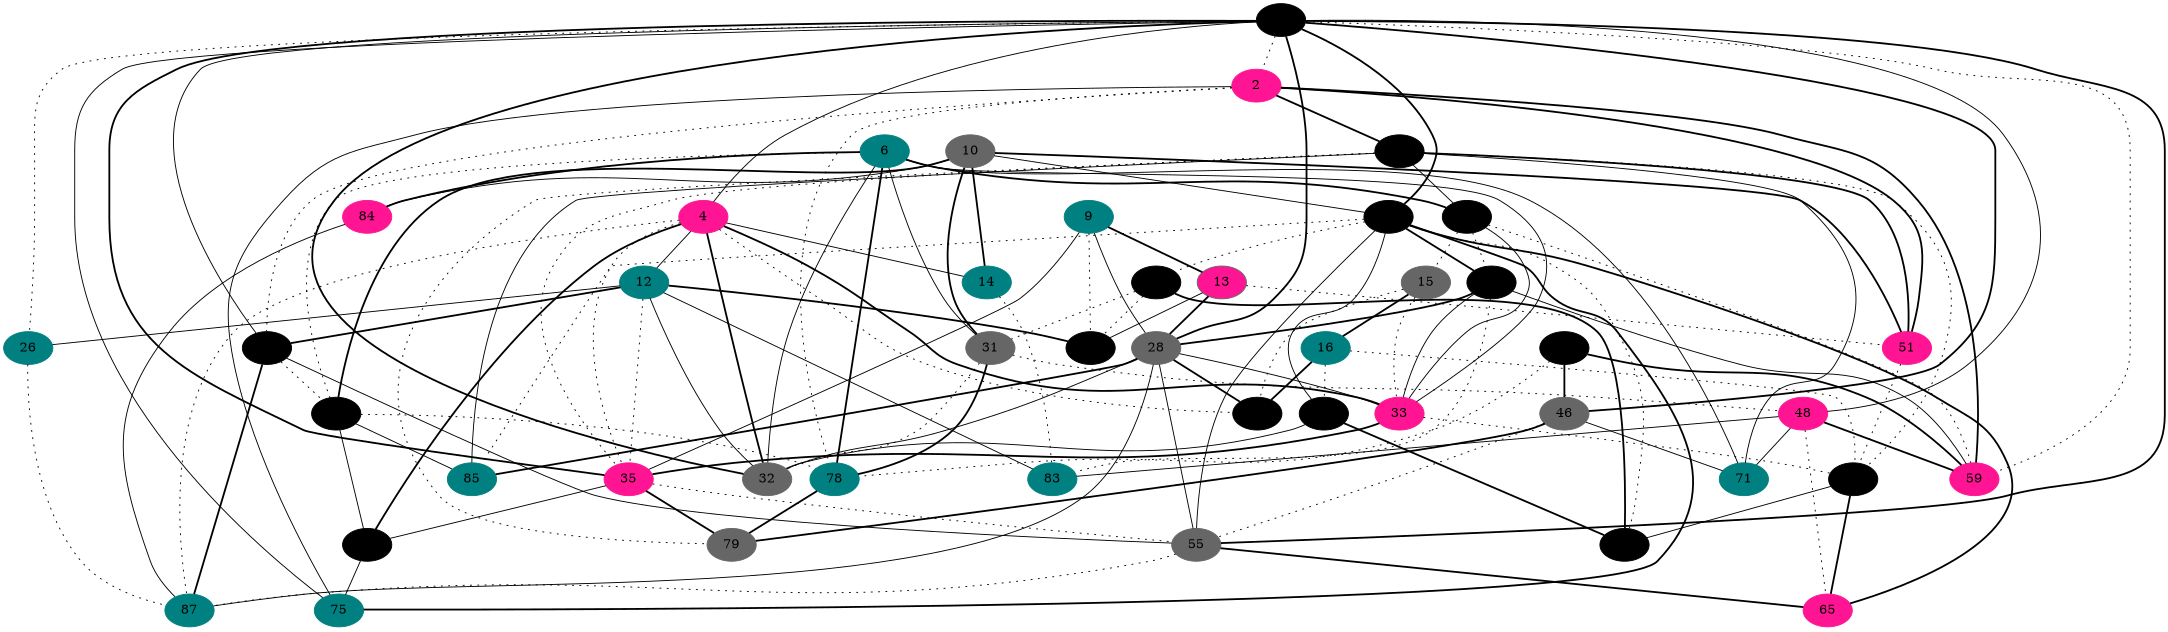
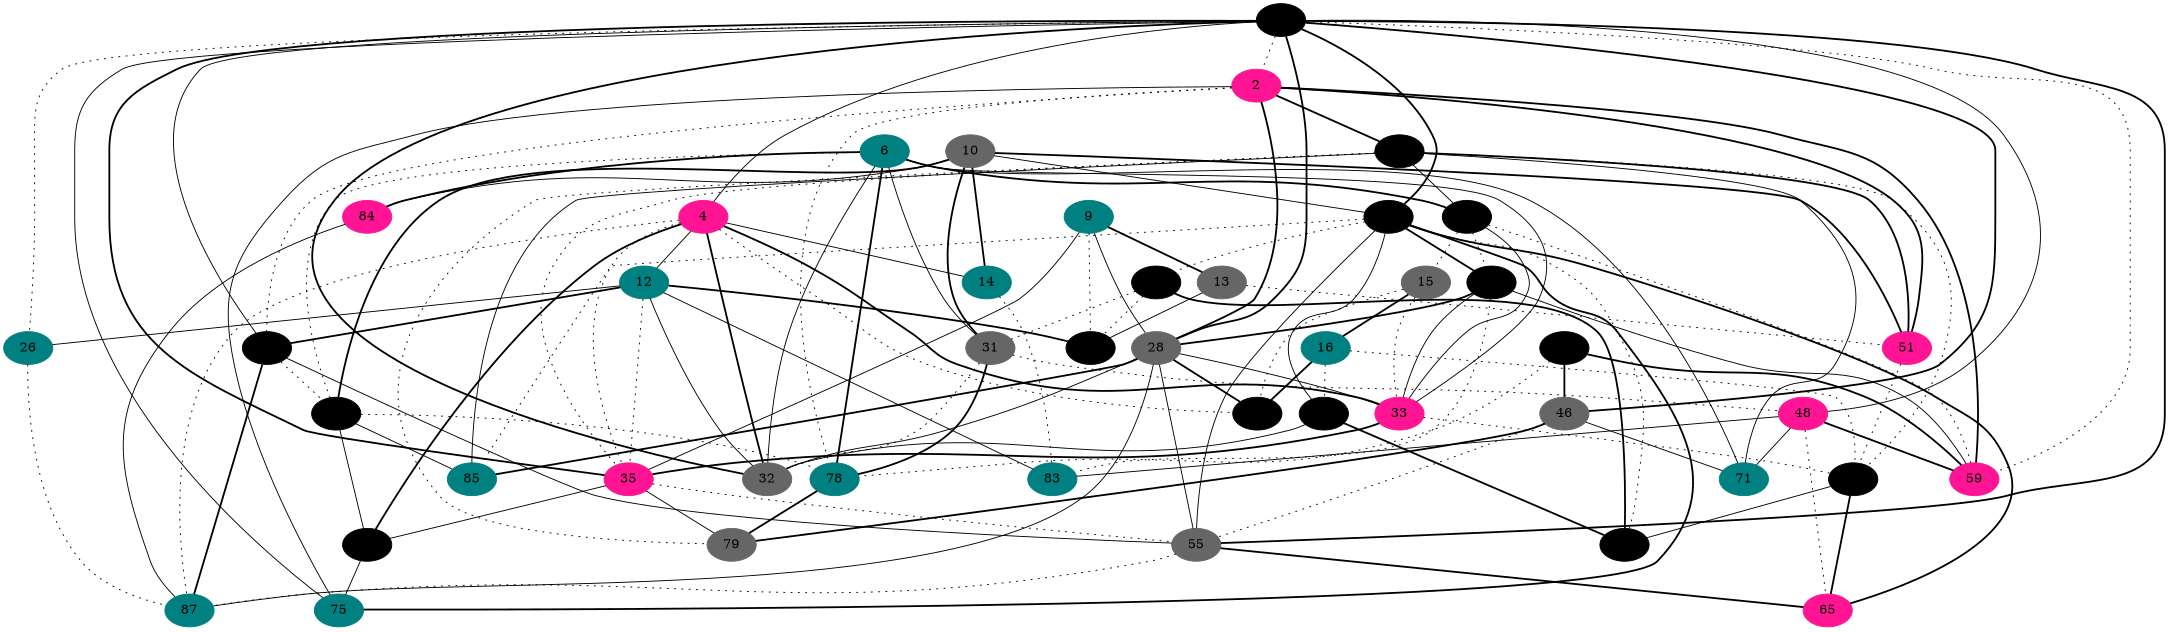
node "13": fillcolor deeppink -> gray40
edge "13" -- "28": now "2" -- "28"
edge "35" -- "79": style bold -> solid
